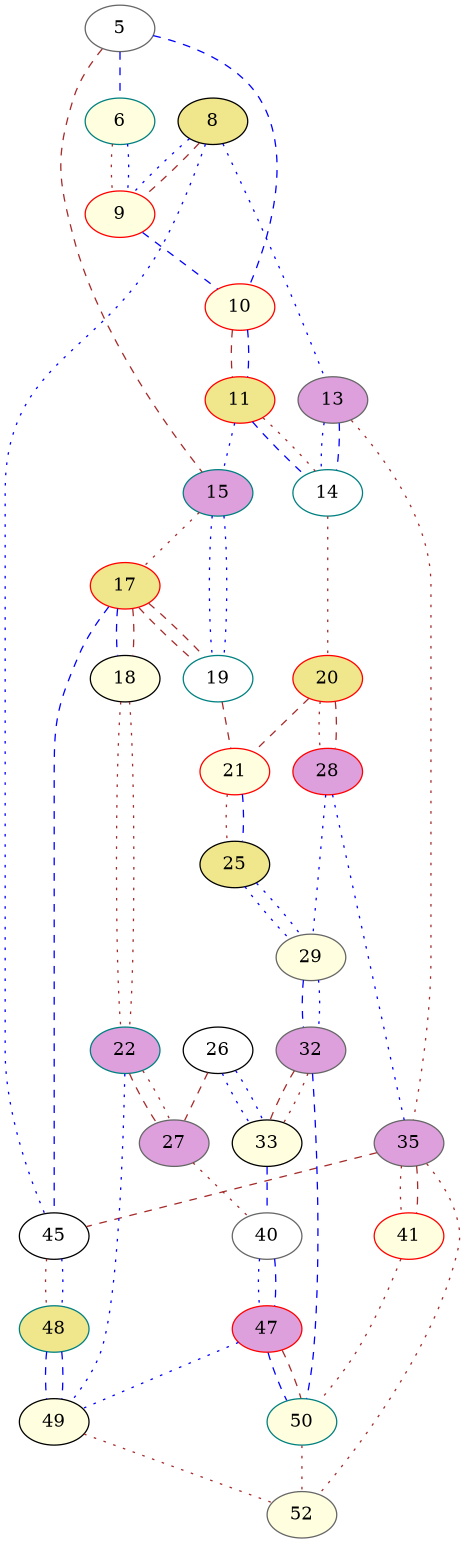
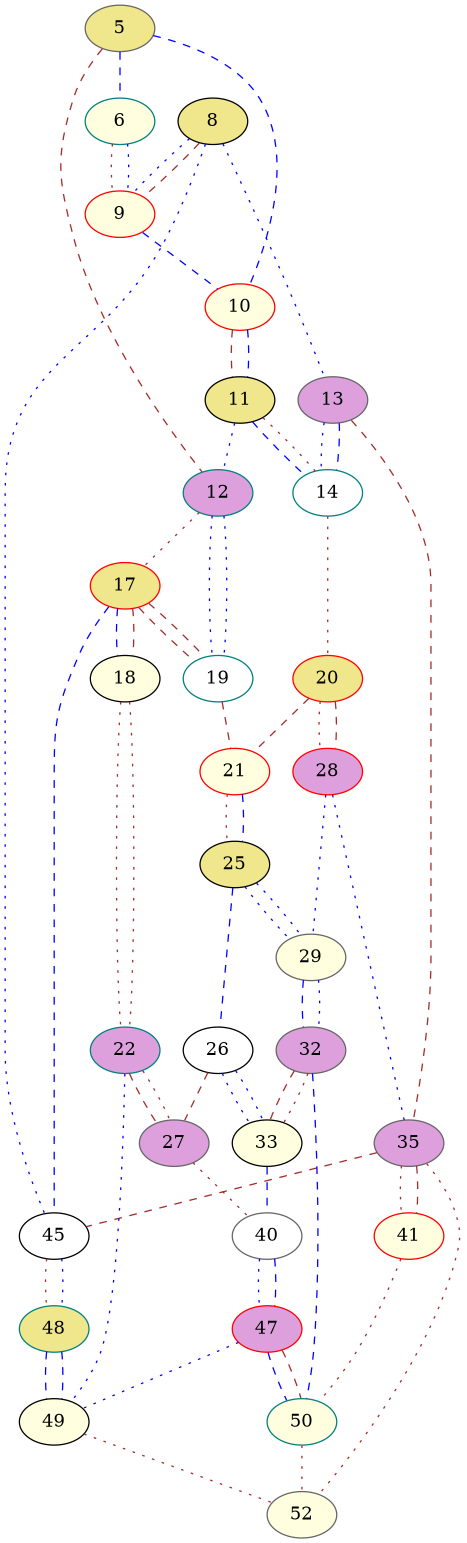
node "5": fillcolor white -> khaki
node "11": color red -> black
node "15": label "15" -> "12"
edge "13" -- "35": style dotted -> dashed
edge "25" -- "26": added
